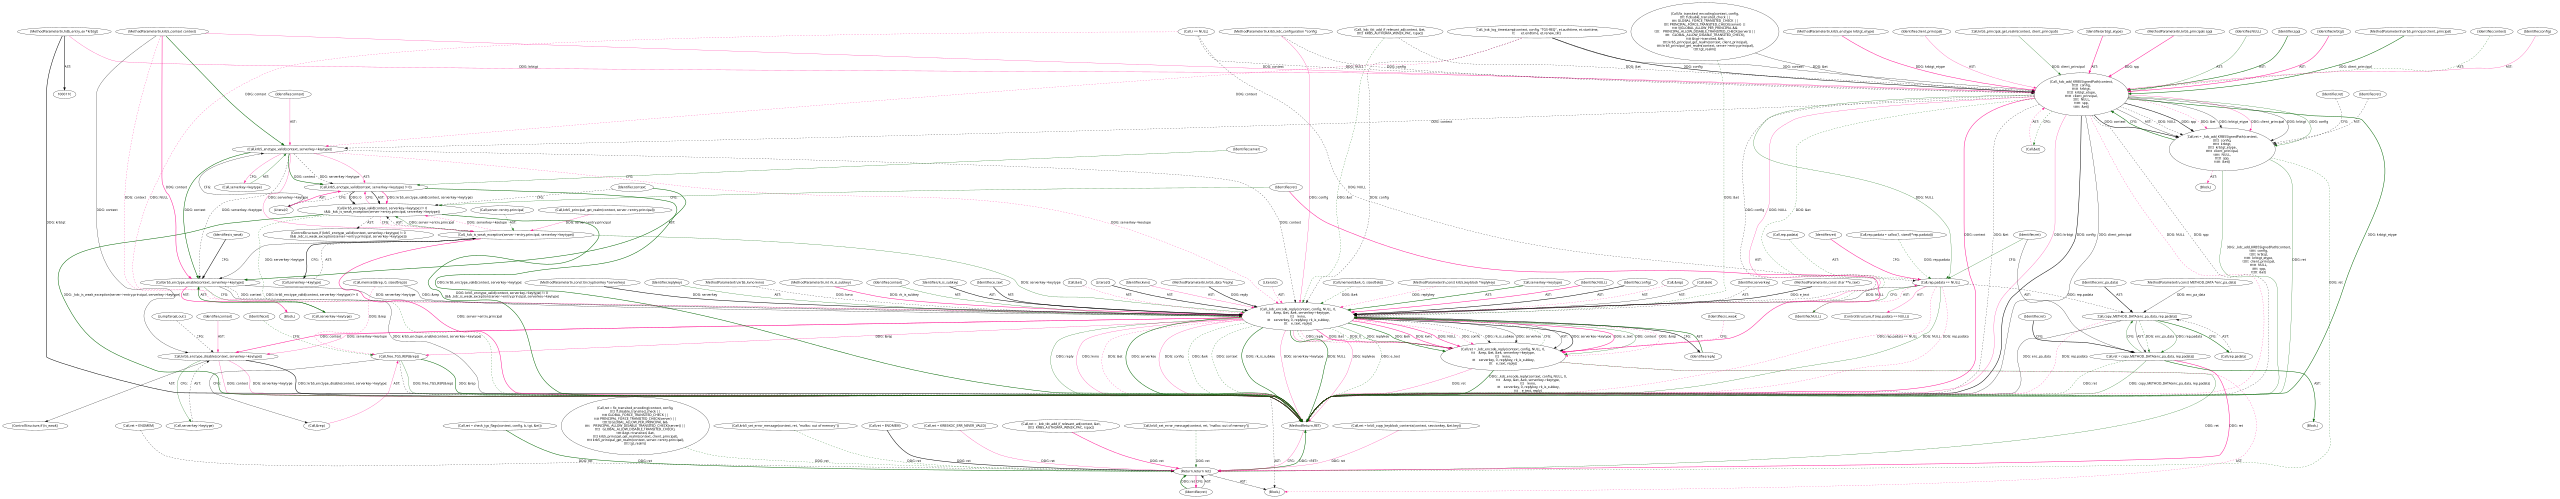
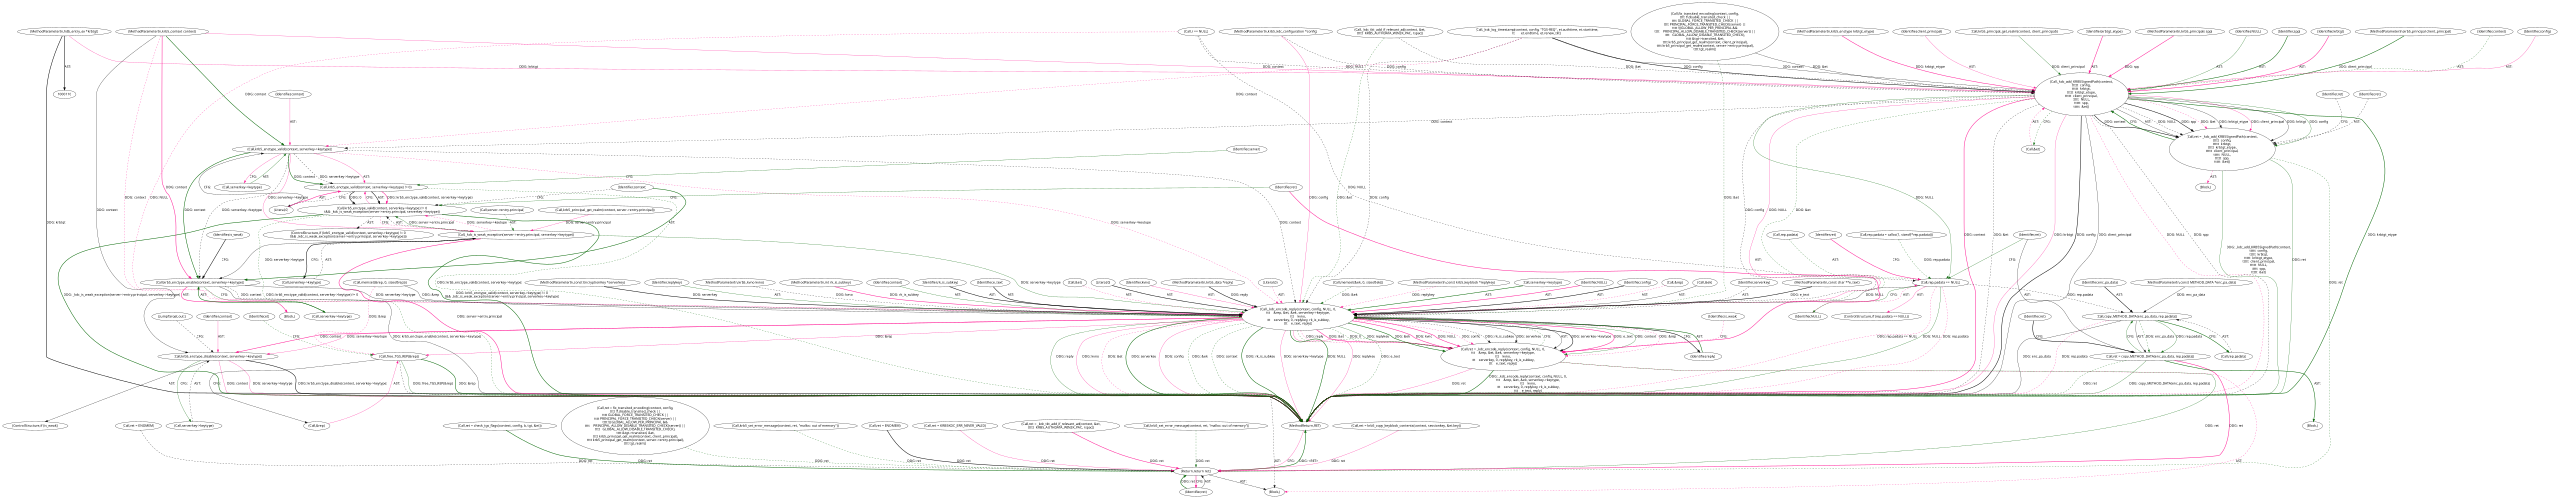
edge "(Call,krb5_enctype_valid(context, serverkey->keytype) != 0)" -> "(MethodReturn,RET)": style bold -> dashed
